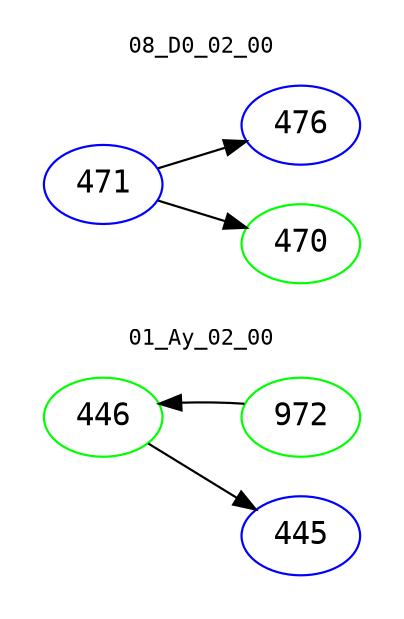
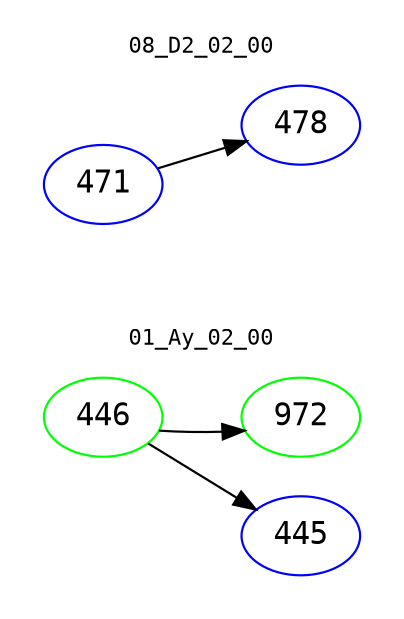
cluster "08_D0_02_00": label "08_D0_02_00" -> "08_D2_02_00"
node "476": label "476" -> "478"
node "470": removed
edge "972" -> "446": reversed
